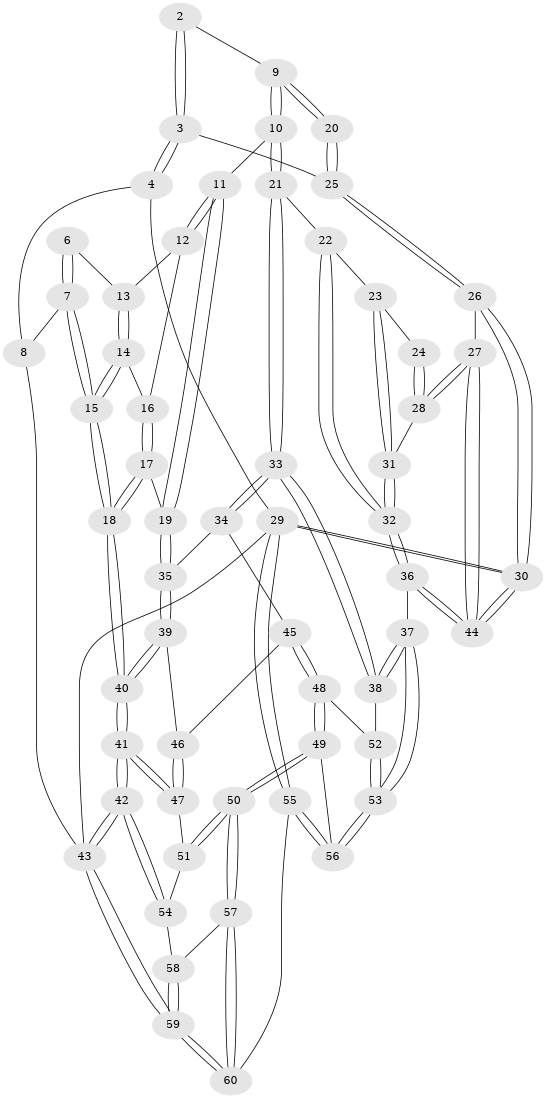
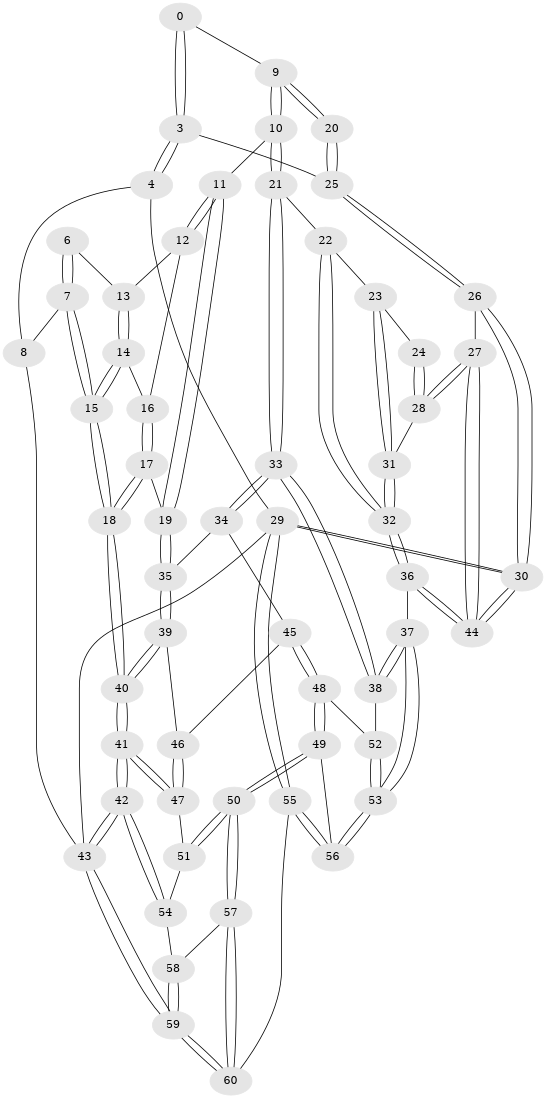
node "2": label "2" -> "0"
